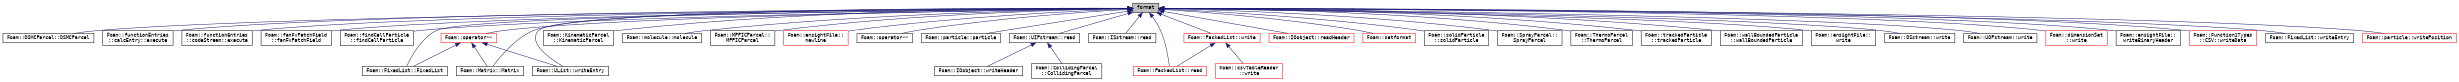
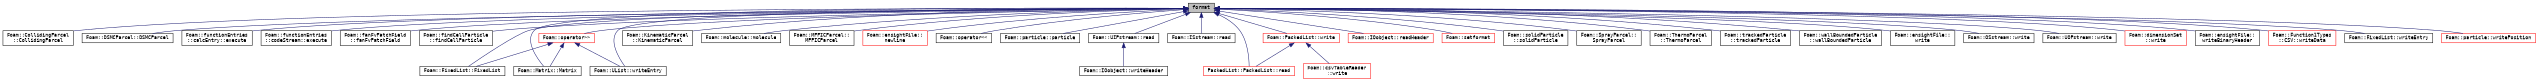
edge "Foam::CollidingParcel ::CollidingParcel" -> "Foam::UIPstream::read": now "Foam::CollidingParcel ::CollidingParcel" -> "format"
node "Foam::PackedList::read": label "Foam::PackedList::read" -> "PackedList::PackedList::read"
